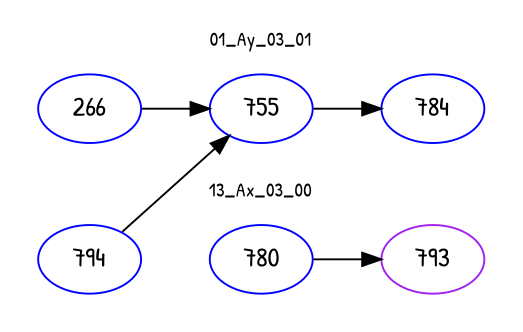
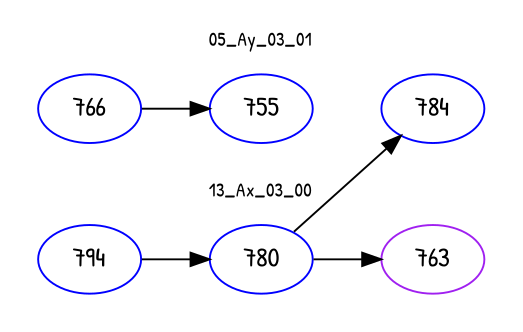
cluster "01_Ay_03_01": label "01_Ay_03_01" -> "05_Ay_03_01"
node "266": label "266" -> "766"
edge "755" -> "784": now "780" -> "784"
edge "794" -> "755": now "794" -> "780"
node "793": label "793" -> "763"
